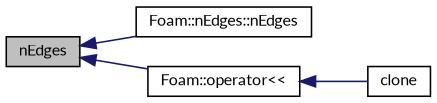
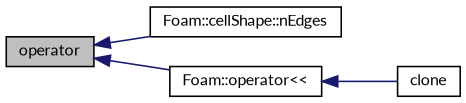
node "Foam::nEdges::nEdges": label "Foam::nEdges::nEdges" -> "Foam::cellShape::nEdges"
node "nEdges": label "nEdges" -> "operator"
